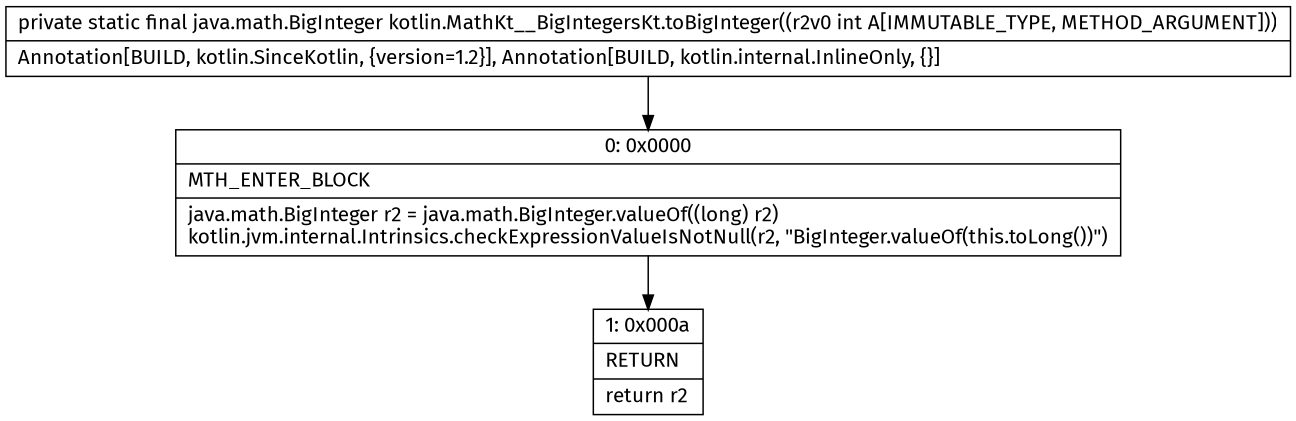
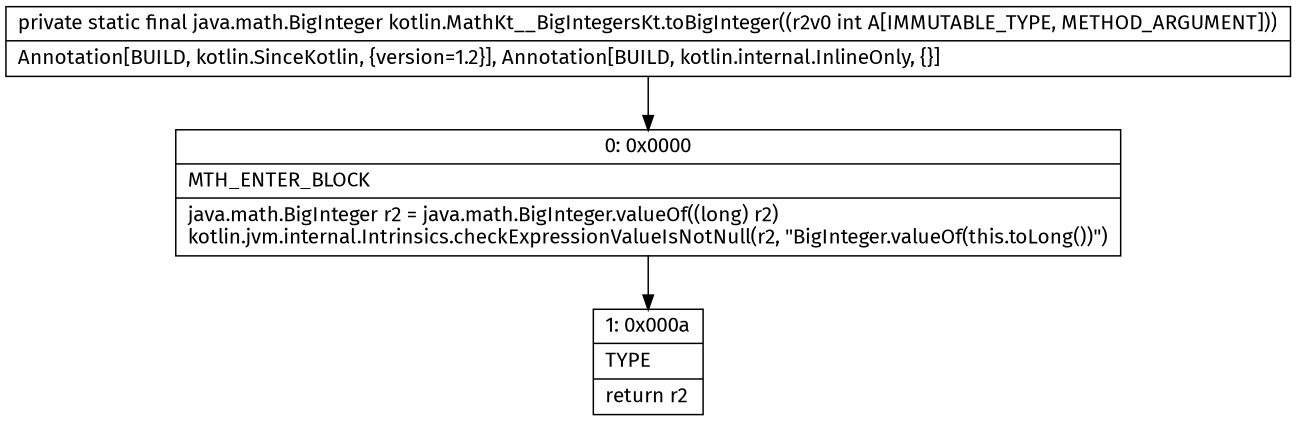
node "1: 0x000a": text "RETURN" -> "TYPE"
